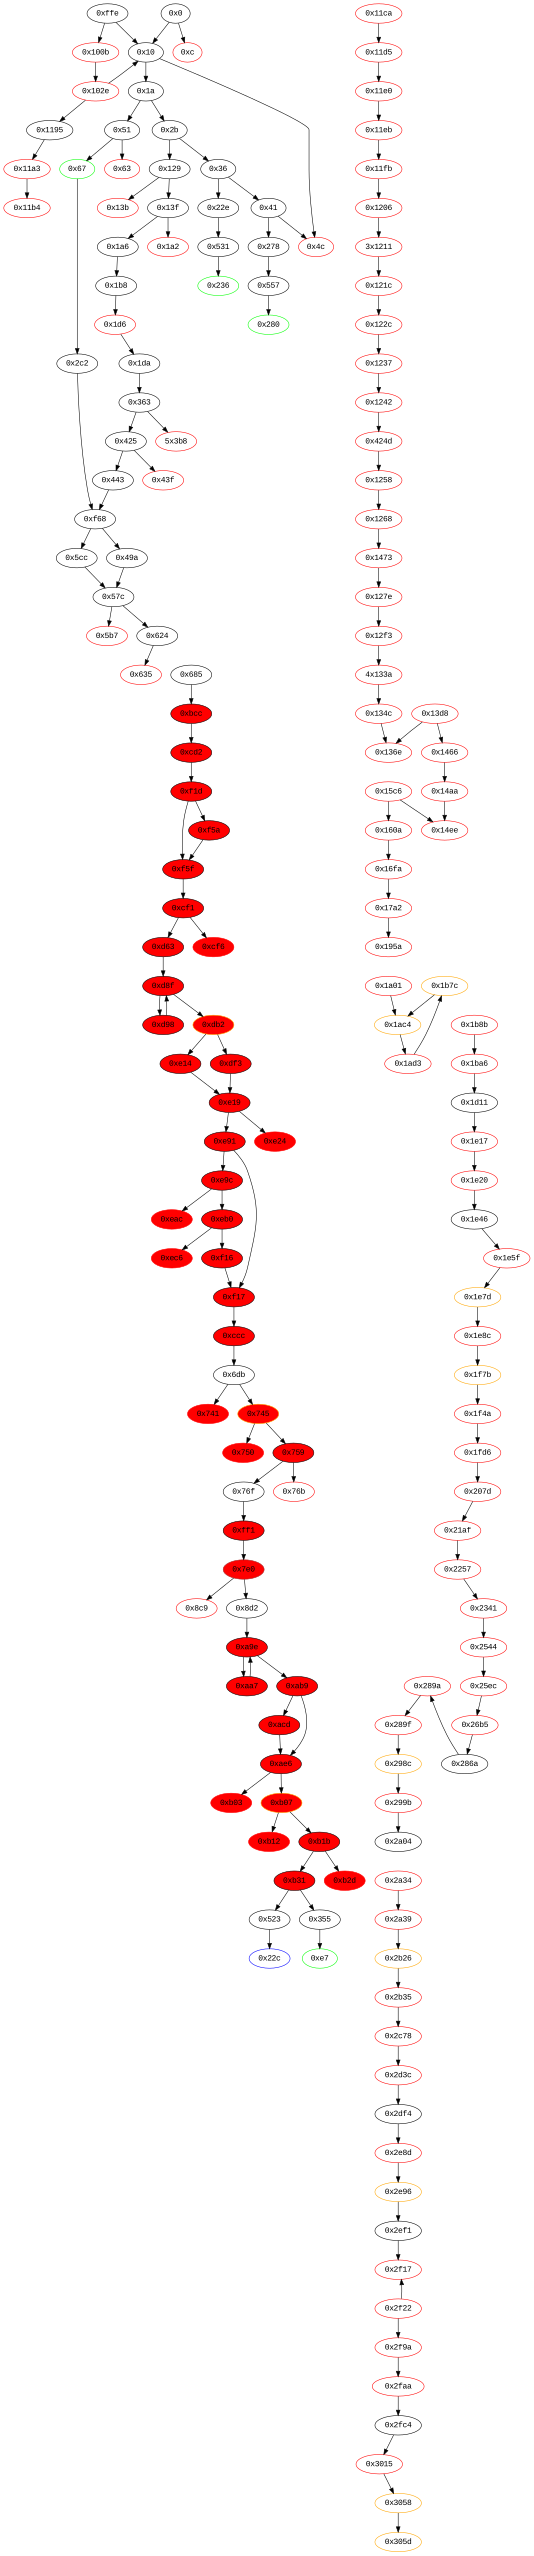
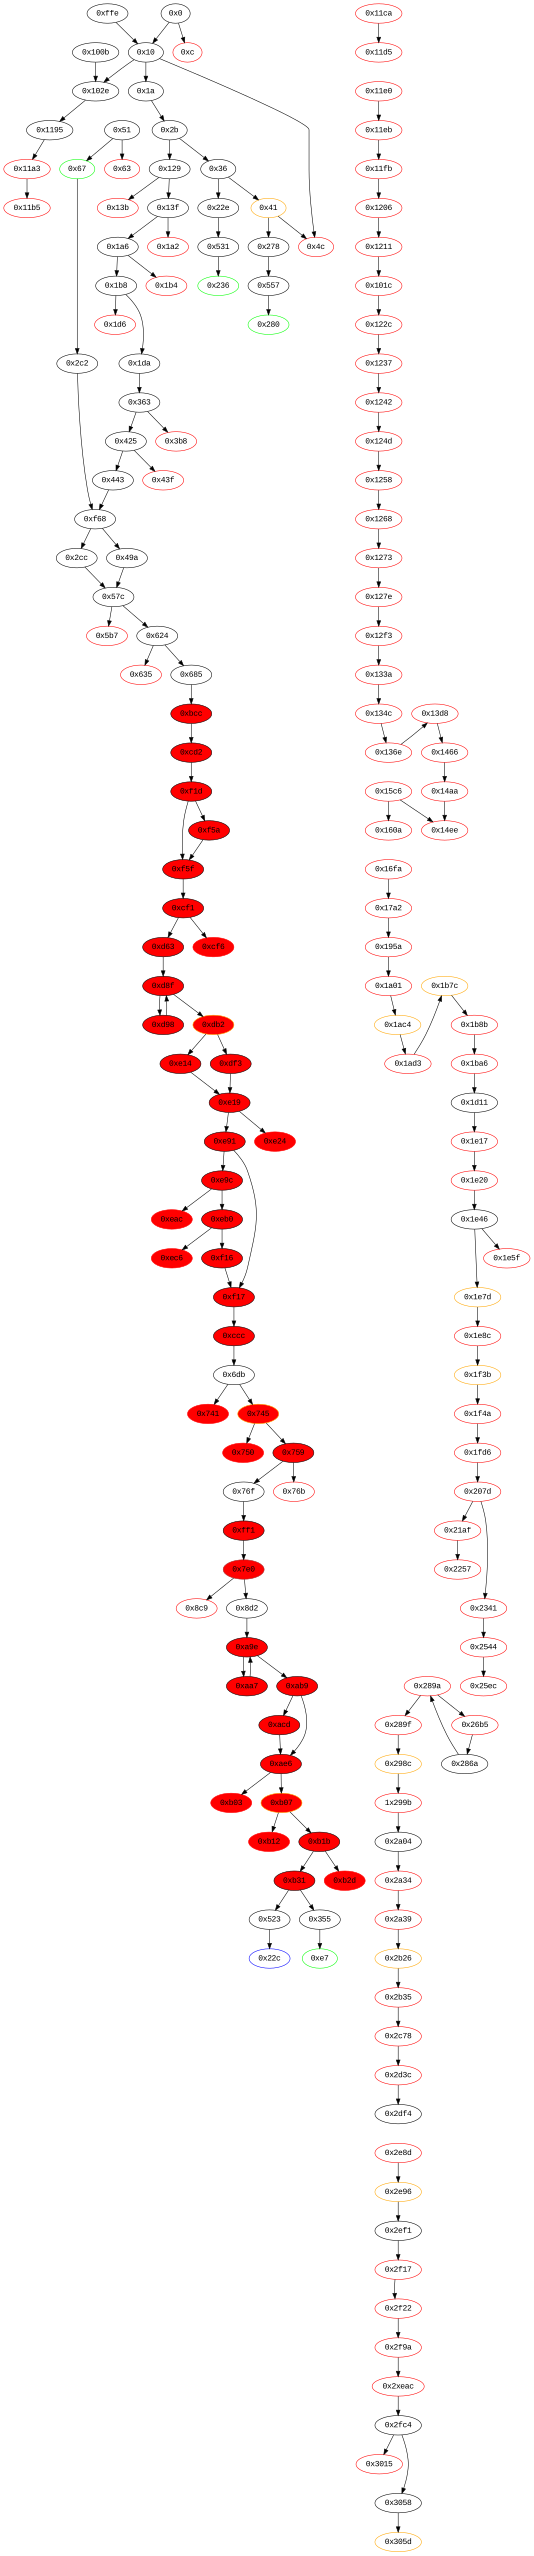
edge "0xffe" -> "0x100b": removed
node "0x100b": color red -> black
edge "0x11d5" -> "0x11e0": removed
edge "0x102e" -> "0x10": reversed
node "0x102e": color red -> black
edge "0x1a" -> "0x51": removed
node "0x11b4": label "0x11b4" -> "0x11b5"
node "0x41": color black -> orange
node "3x1211": label "3x1211" -> "0x1211"
node "0x1b4": added
node "0x121c": label "0x121c" -> "0x101c"
edge "0x1d6" -> "0x1da": now "0x1b8" -> "0x1da"
node "5x3b8": label "5x3b8" -> "0x3b8"
node "0x424d": label "0x424d" -> "0x124d"
node "0x5cc": label "0x5cc" -> "0x2cc"
node "0x1473": label "0x1473" -> "0x1273"
edge "0x624" -> "0x685": added
node "4x133a": label "4x133a" -> "0x133a"
edge "0x13d8" -> "0x136e": reversed
edge "0x160a" -> "0x16fa": removed
edge "0x195a" -> "0x1a01": added
edge "0x1b7c" -> "0x1ac4": now "0x1b7c" -> "0x1b8b"
edge "0x1e5f" -> "0x1e7d": now "0x1e46" -> "0x1e7d"
node "0x1f7b": label "0x1f7b" -> "0x1f3b"
edge "0x2257" -> "0x2341": now "0x207d" -> "0x2341"
edge "0x25ec" -> "0x26b5": now "0x289a" -> "0x26b5"
node "0x299b": label "0x299b" -> "1x299b"
edge "0x2a04" -> "0x2a34": added
edge "0x2df4" -> "0x2e8d": removed
edge "0x2f22" -> "0x2f17": reversed
node "0x2faa": label "0x2faa" -> "0x2xeac"
edge "0x3015" -> "0x3058": now "0x2fc4" -> "0x3058"
node "0x3058": color orange -> black
